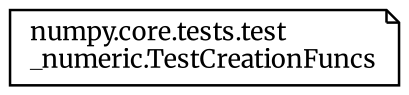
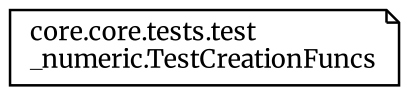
node "numpy.core.tests.test _numeric.TestCreationFuncs": label "numpy.core.tests.test _numeric.TestCreationFuncs" -> "core.core.tests.test _numeric.TestCreationFuncs"
